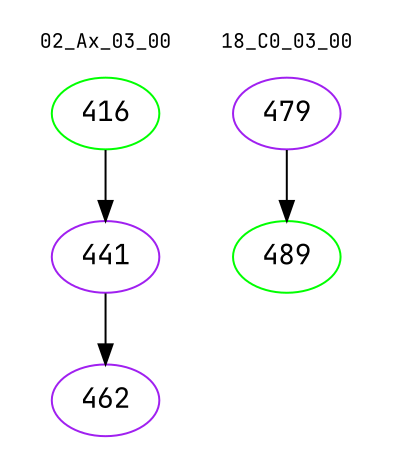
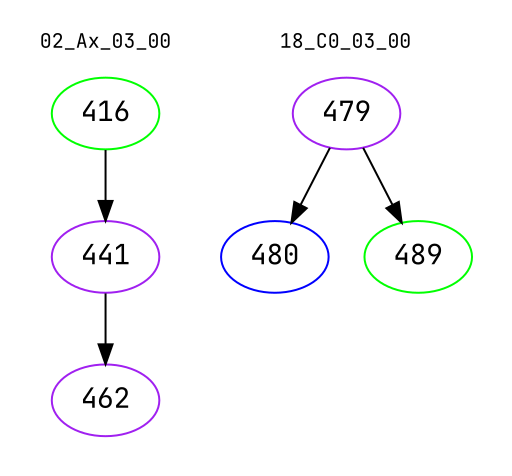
node "480": added
